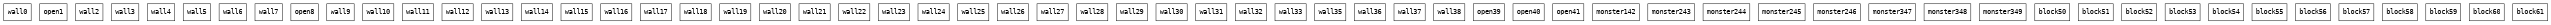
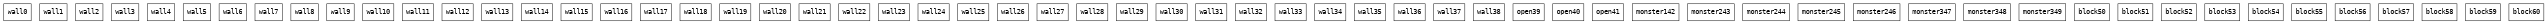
node "open1": label "open1" -> "wall1"
node "open8": label "open8" -> "wall8"
node "wall34": added
node "block61": removed
